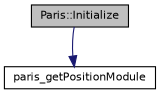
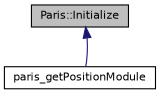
edge "Paris::Initialize" -> "paris_getPositionModule": reversed
